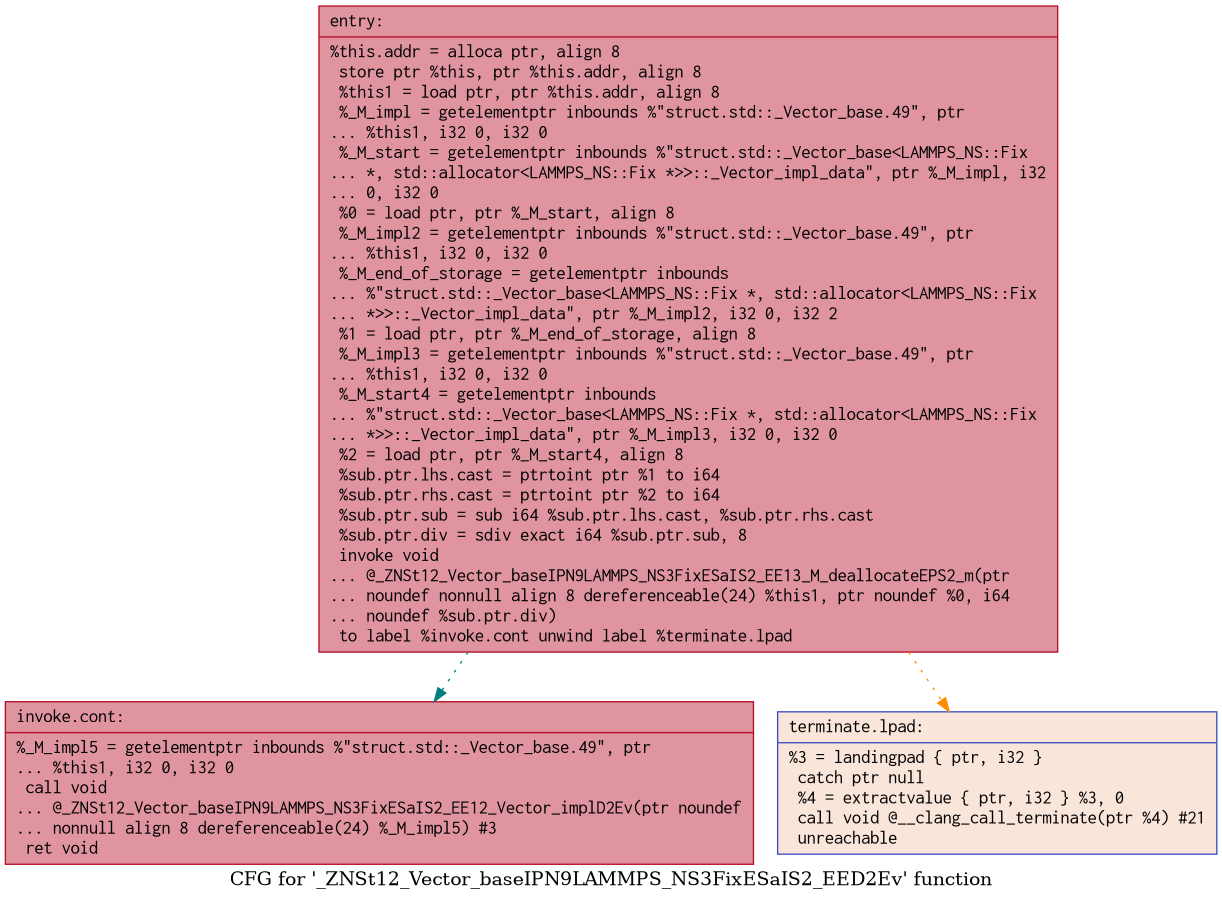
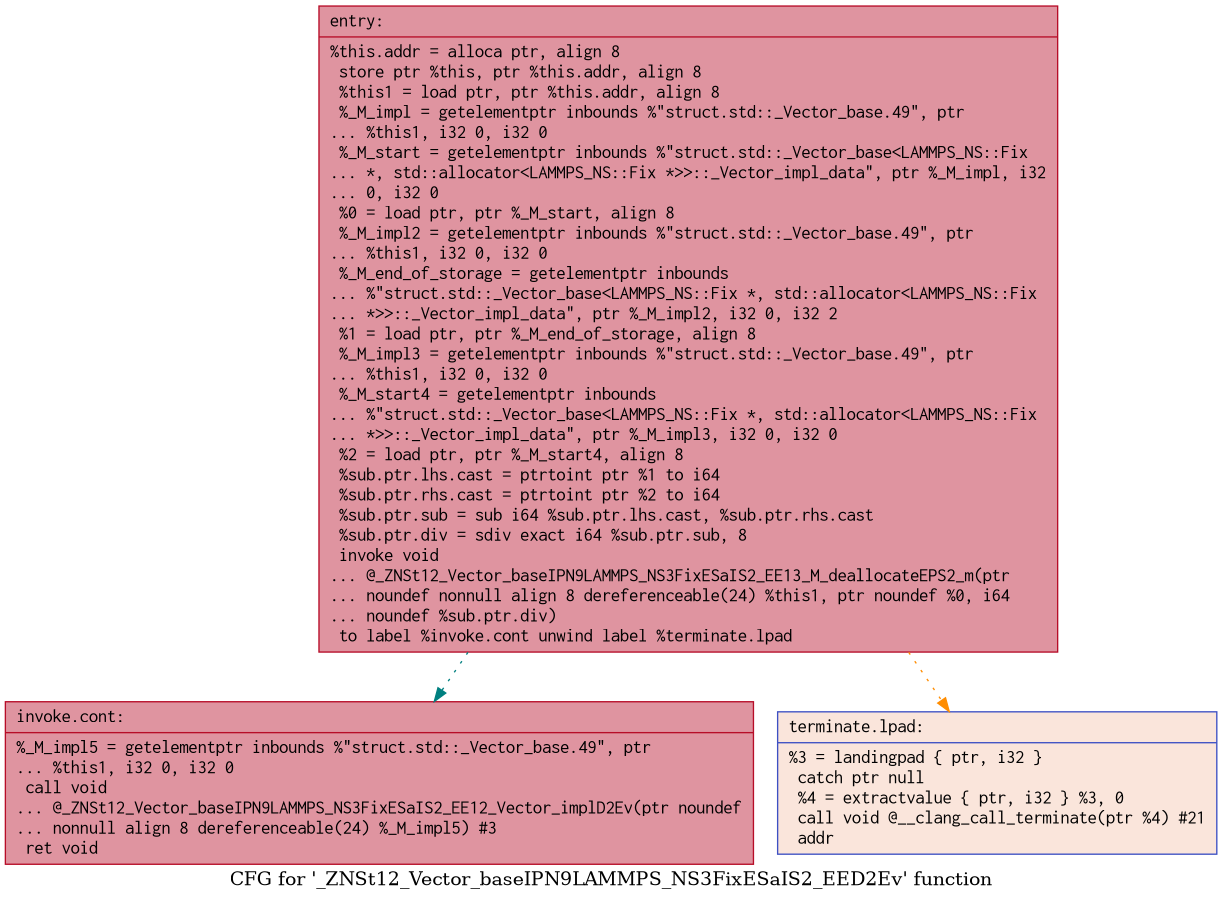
node "terminate.lpad:": text "unreachable" -> "addr"
